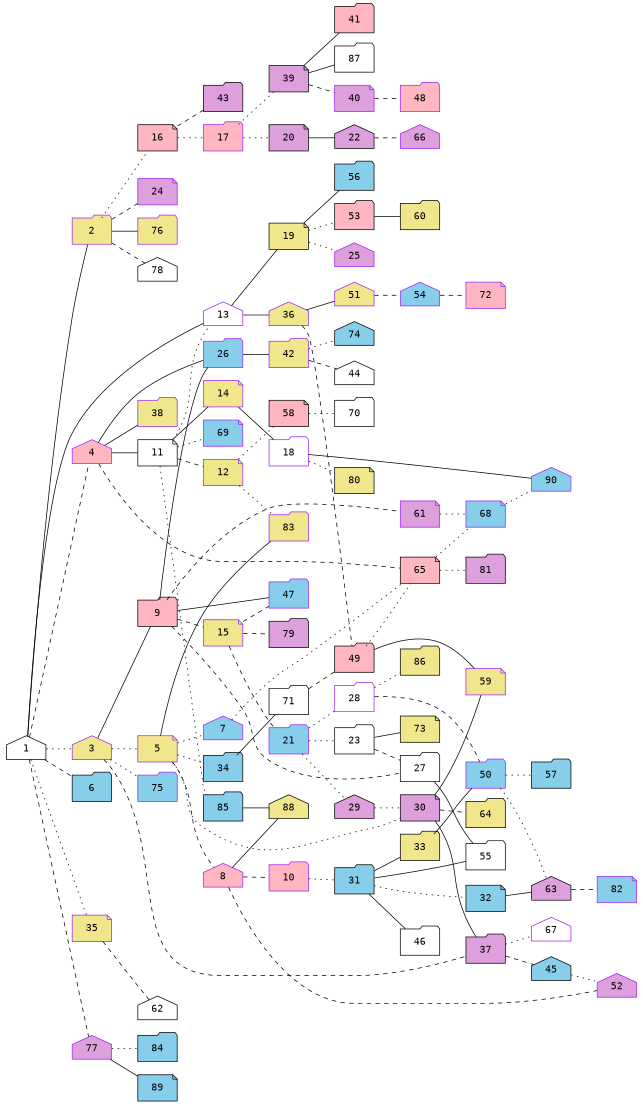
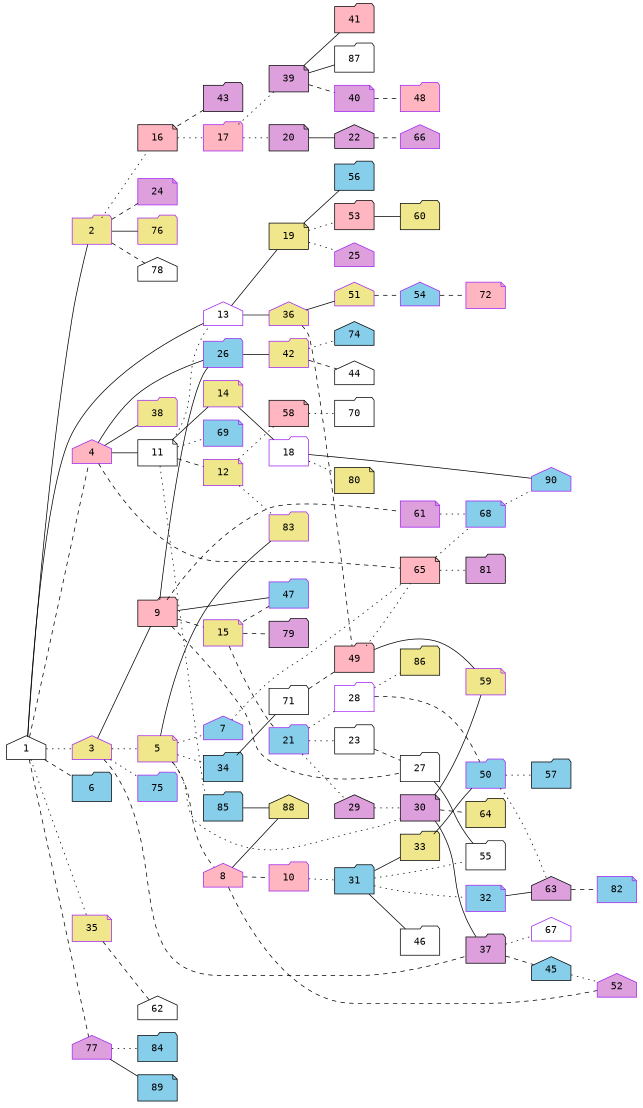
node "73": removed
edge "55" -- "31": style solid -> dotted
node "32": color black -> purple
